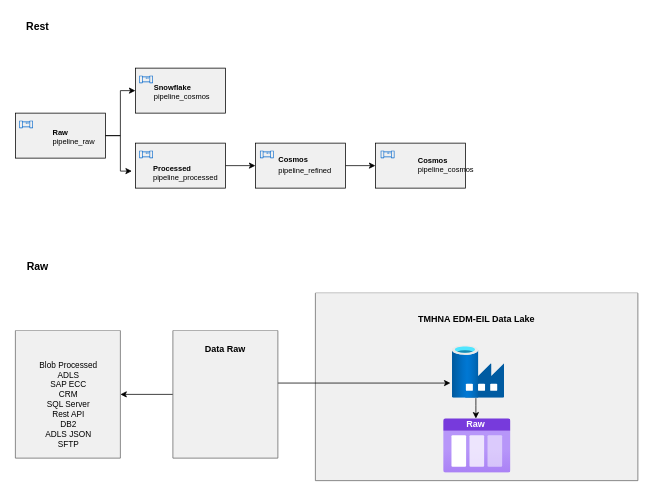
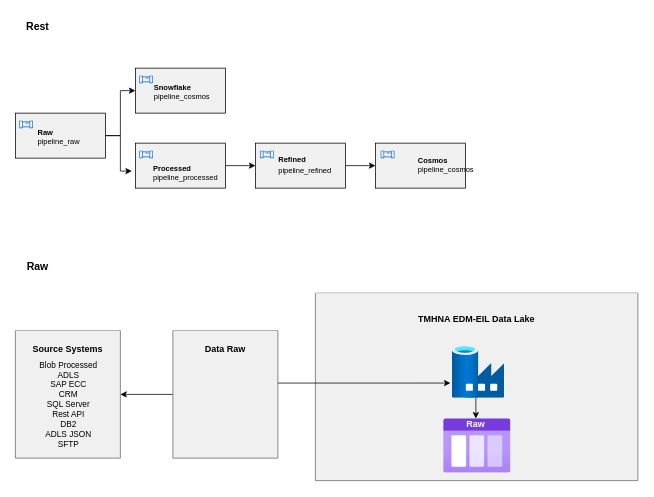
node "Raw pipeline_raw": moved (70, 136) -> (55, 136)
node "Cosmos pipeline_refined": label "Cosmos pipeline_refined" -> "Refined pipeline_refined"
node "Source Systems": added
